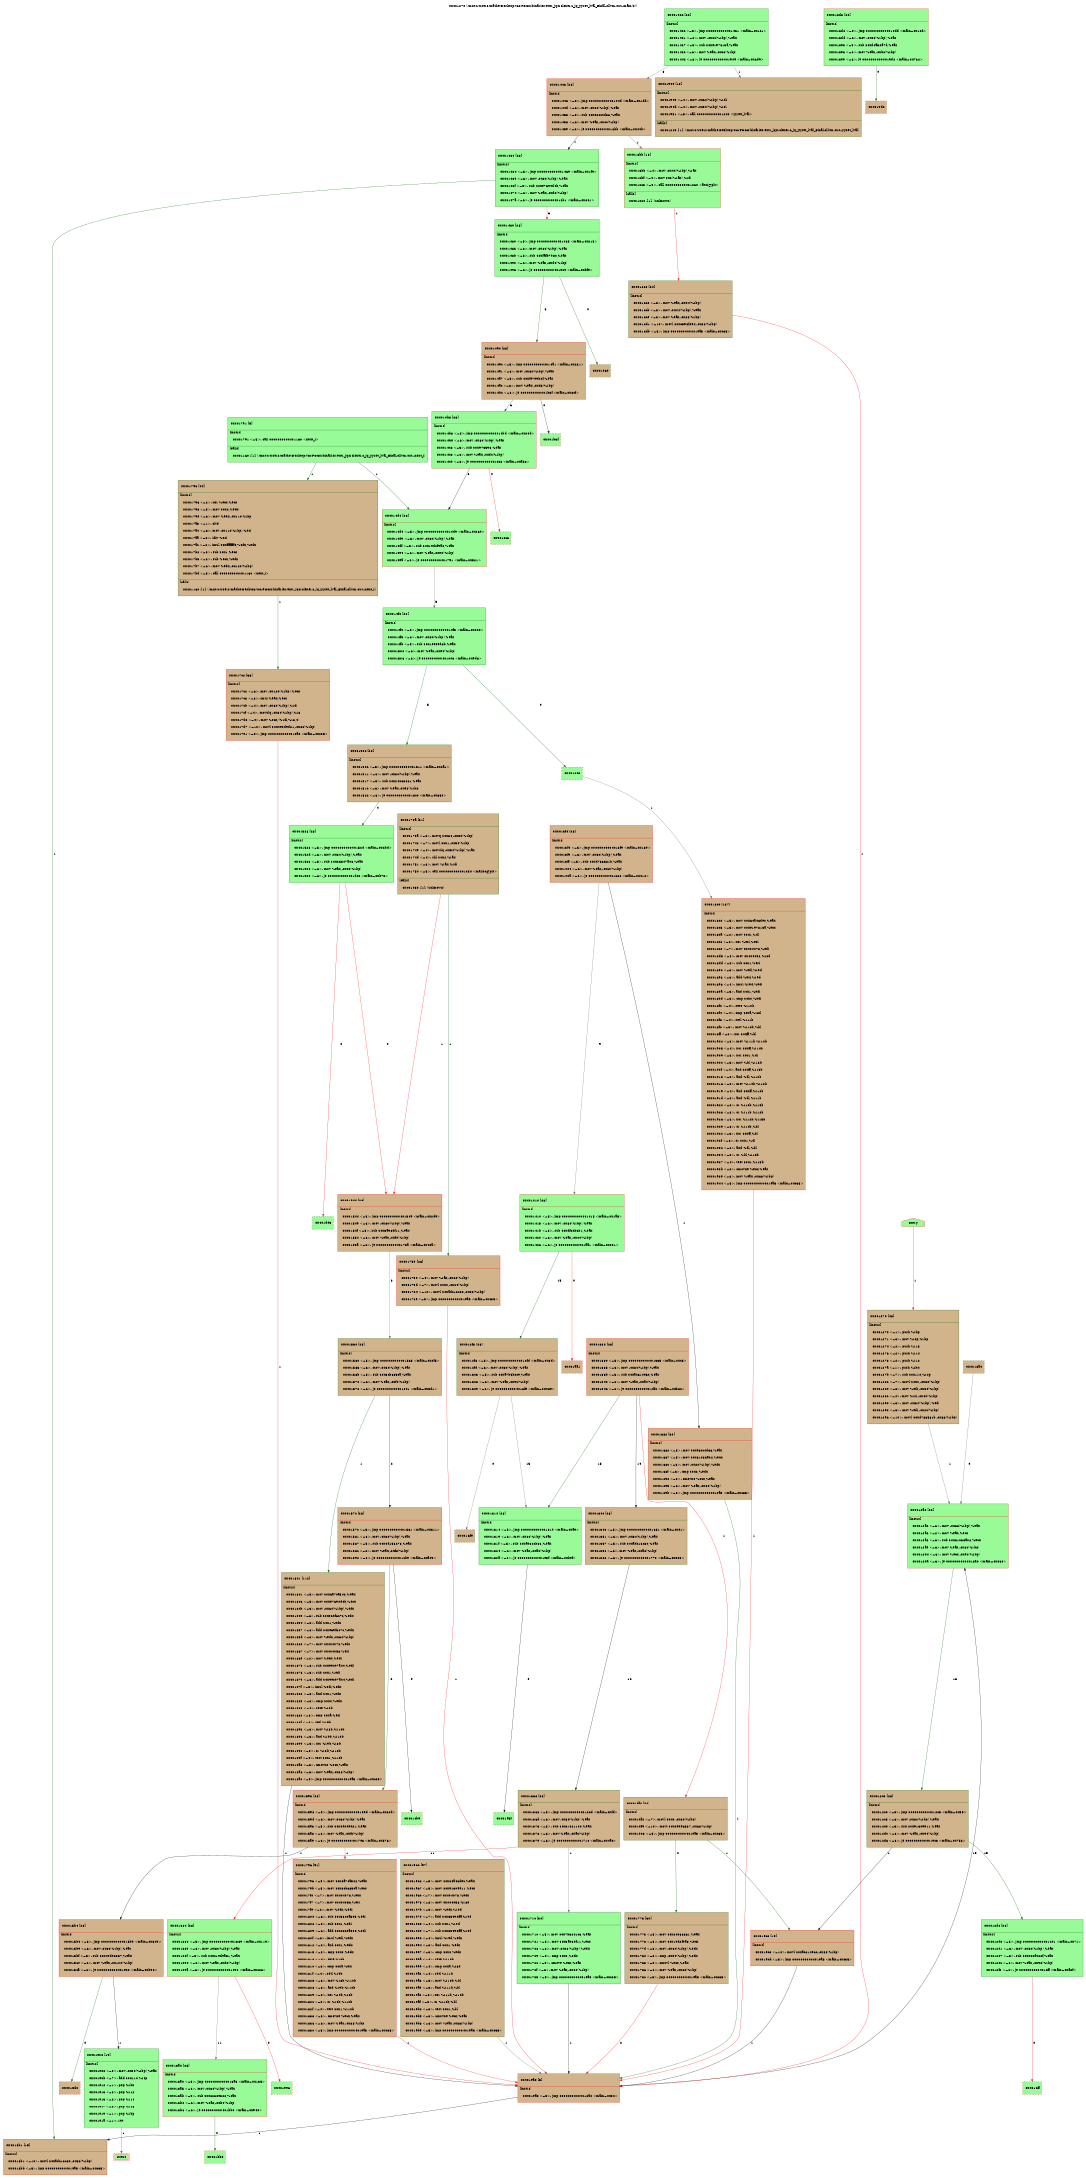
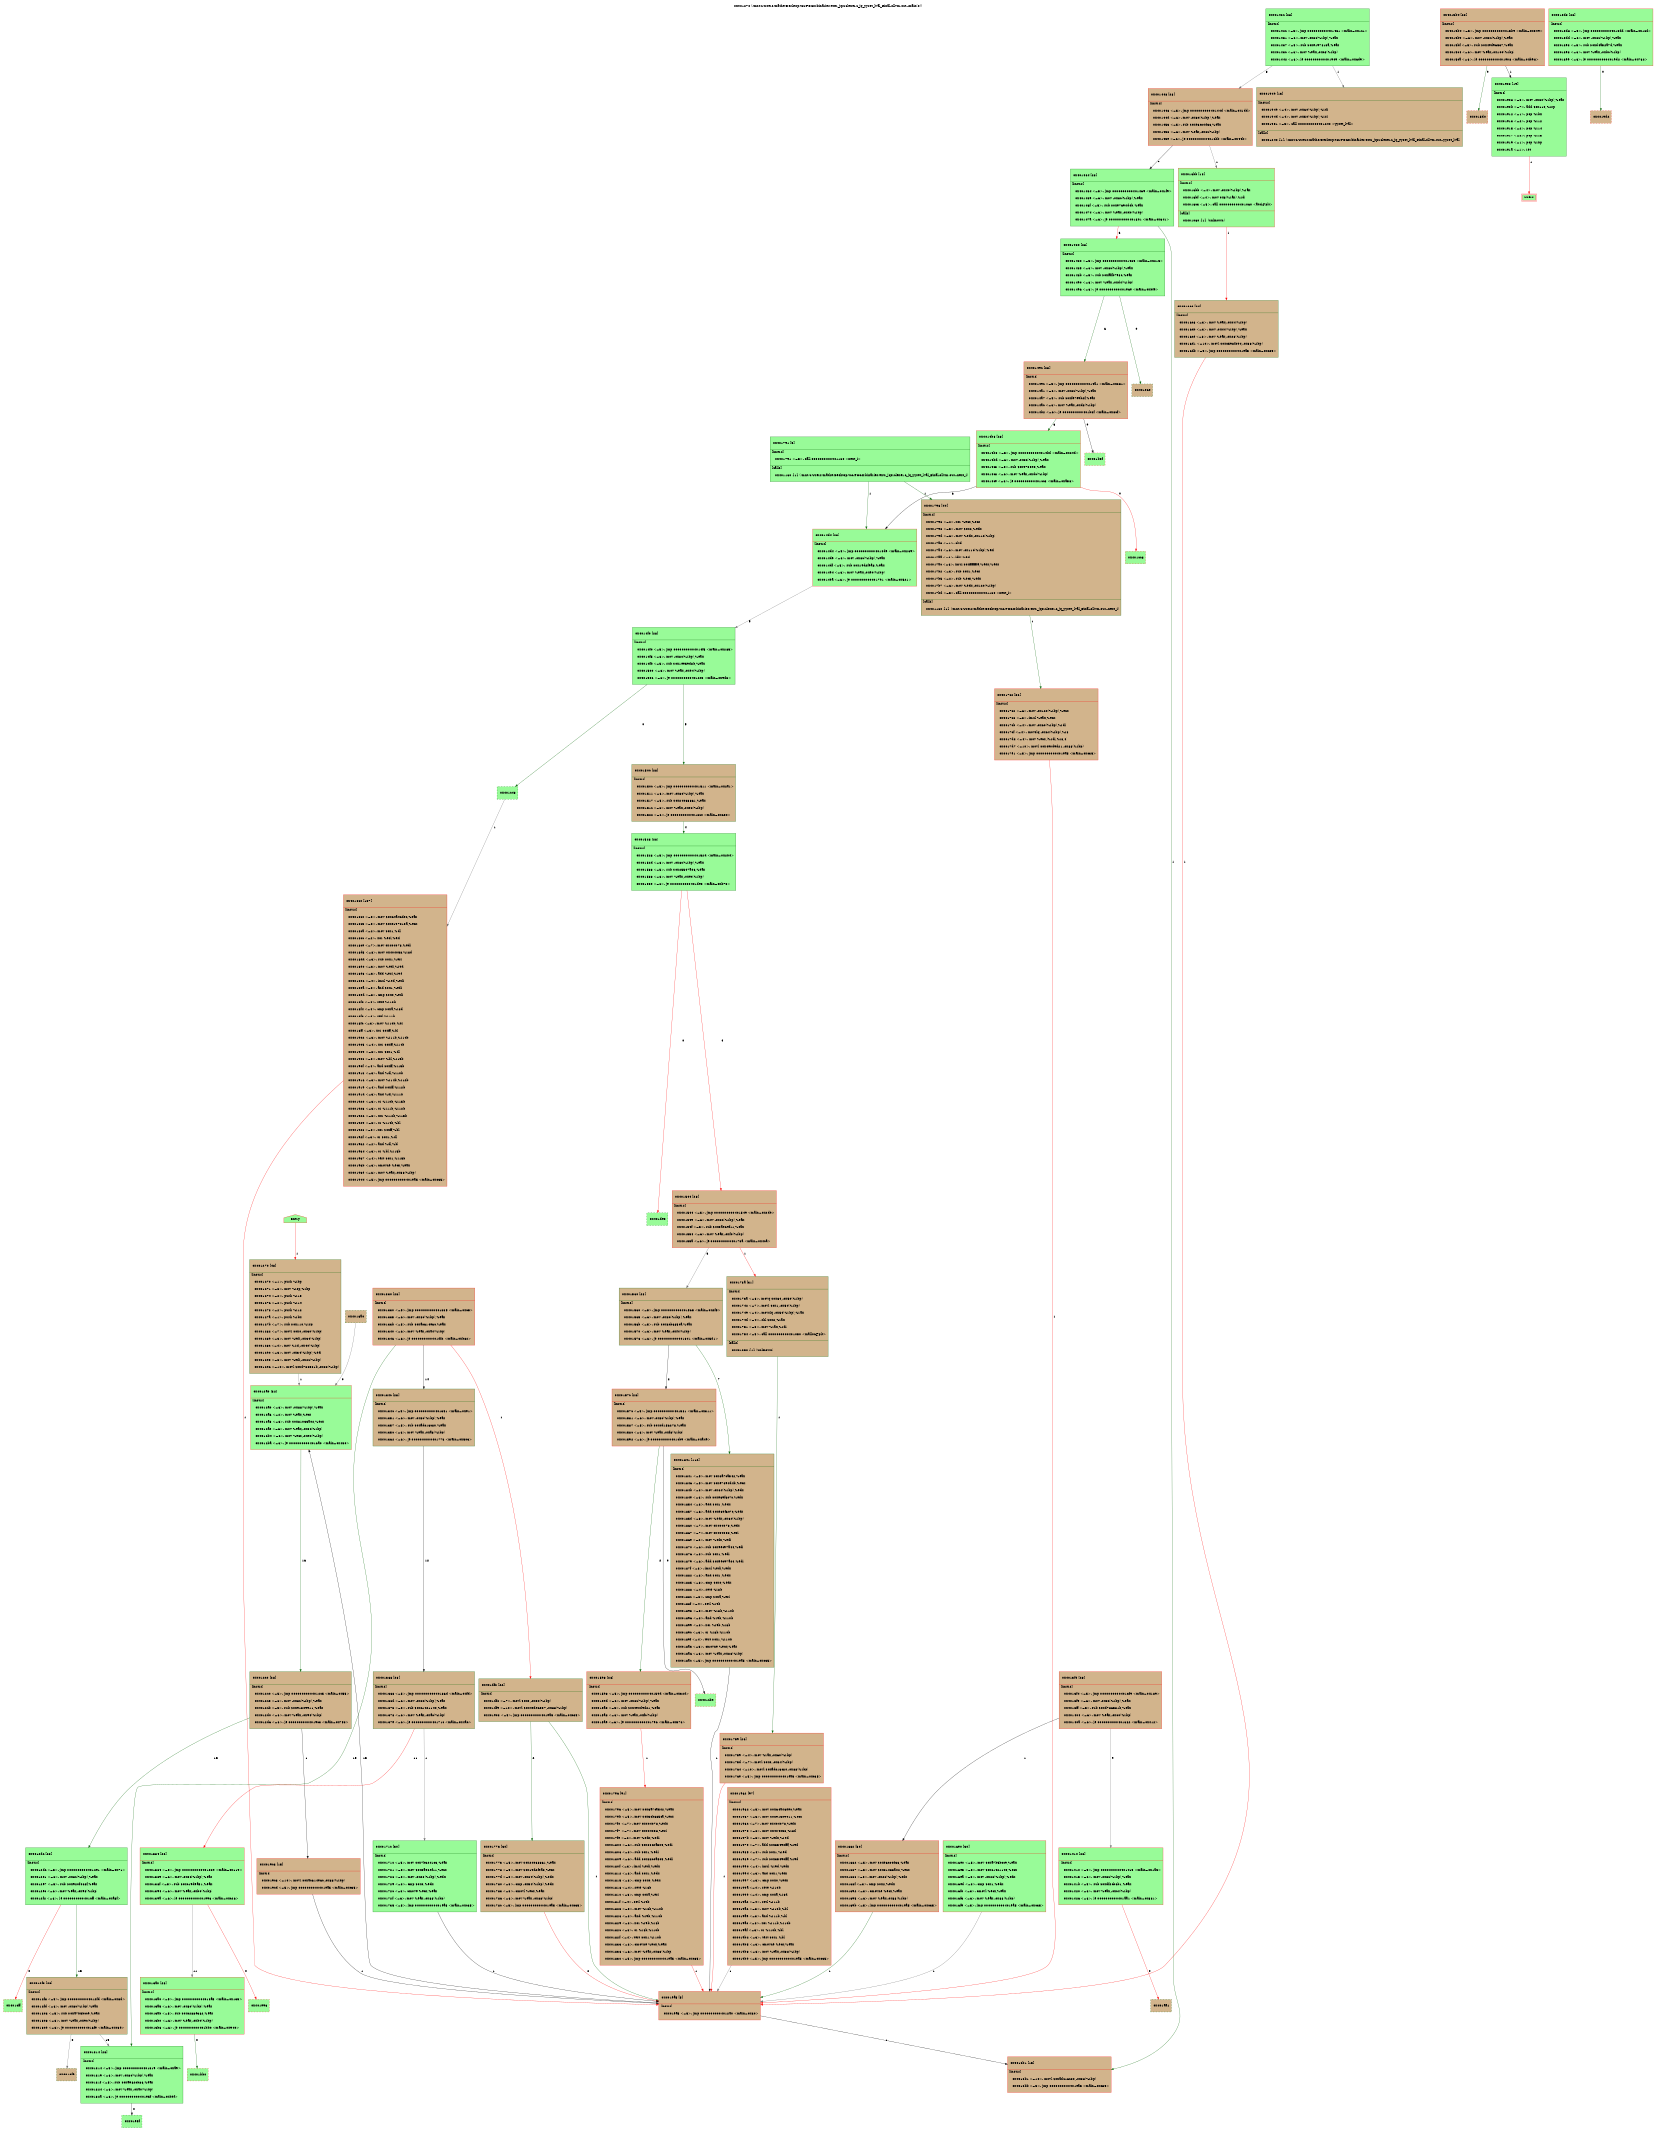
edge "0x40173a [31]" -> "0x401544 [28]": reversed
edge "0x401410 [28]" -> "0x4012f8 [28]": now "0x4012dc [28]" -> "0x4012f8 [28]"
node "0x401aa1": color red -> darkgreen
edge "0x401560 [28]" -> "0x401841 [112]": label " 1" -> " 7"
edge "0x401598 [28]" -> "0x4015b4 [28]": removed, label "1"
node "0x4016e0 [30]": added
edge "0x401df2 [22]" -> "0x4019c3 [15]": now "0x401df2 [22]" -> "0x401ea5 [5]"
node "0x401962 [97]": color darkgreen -> red
